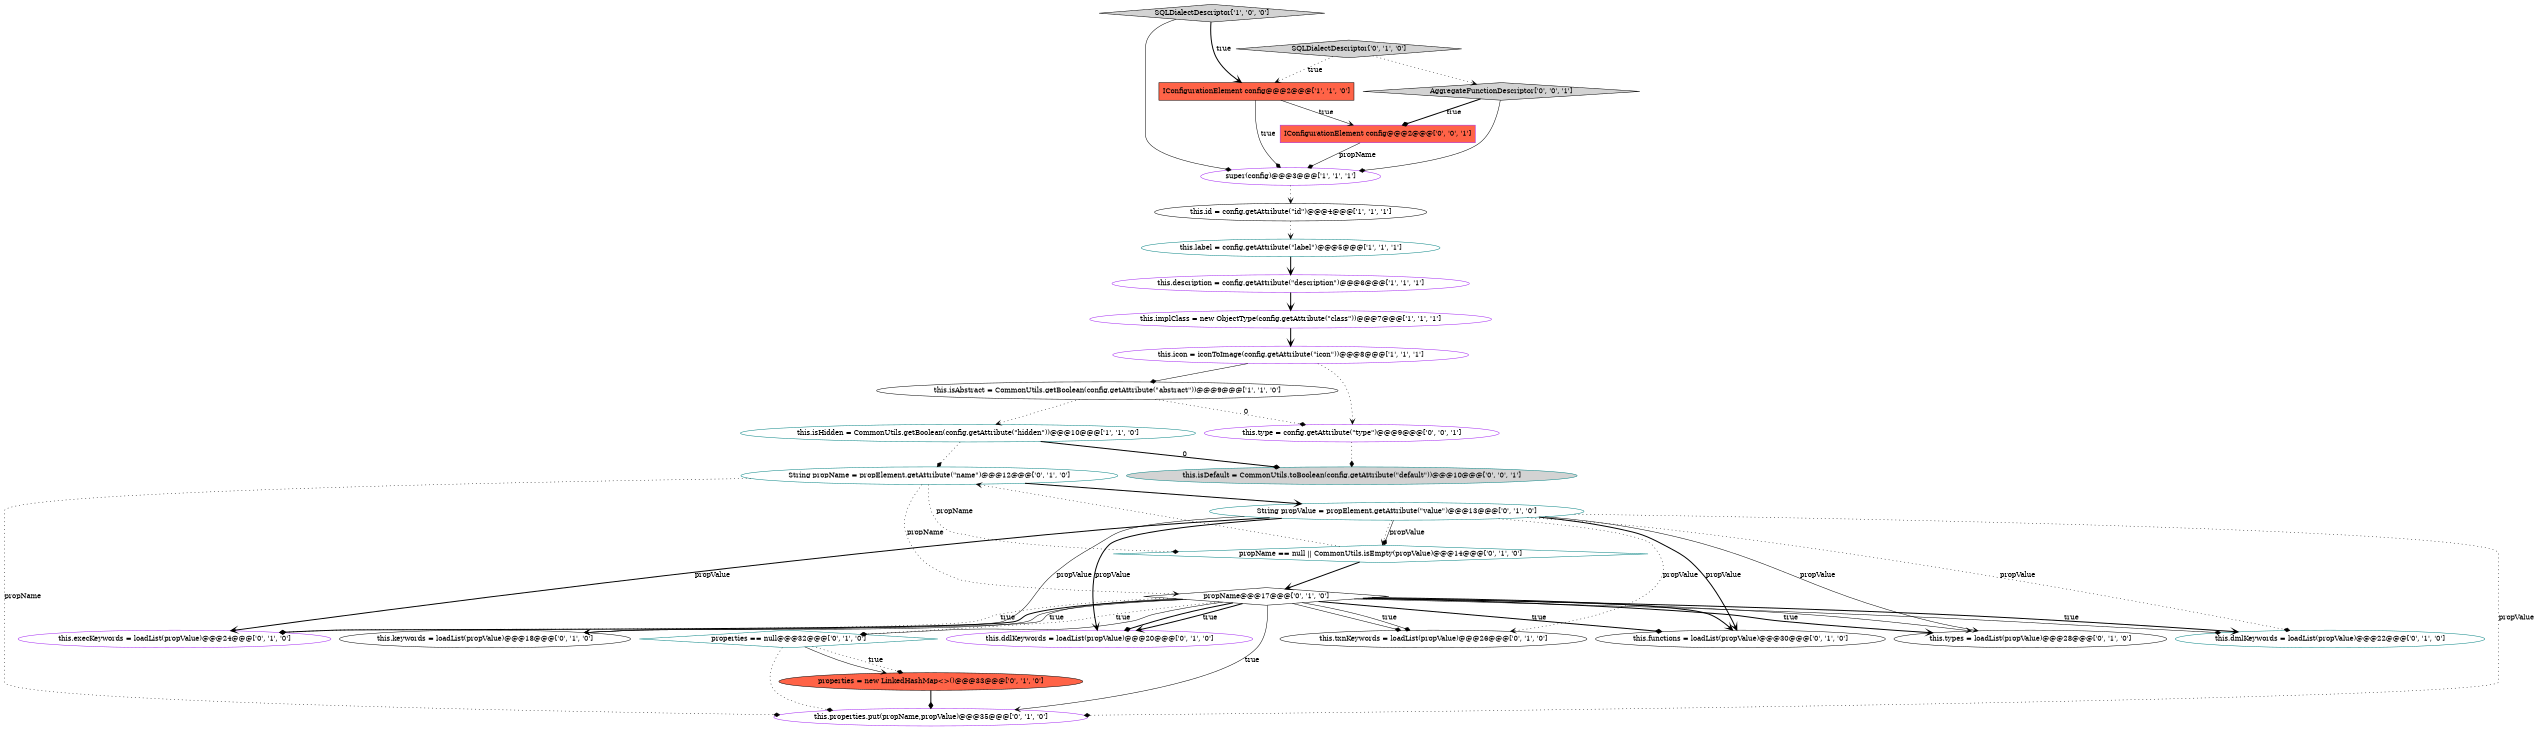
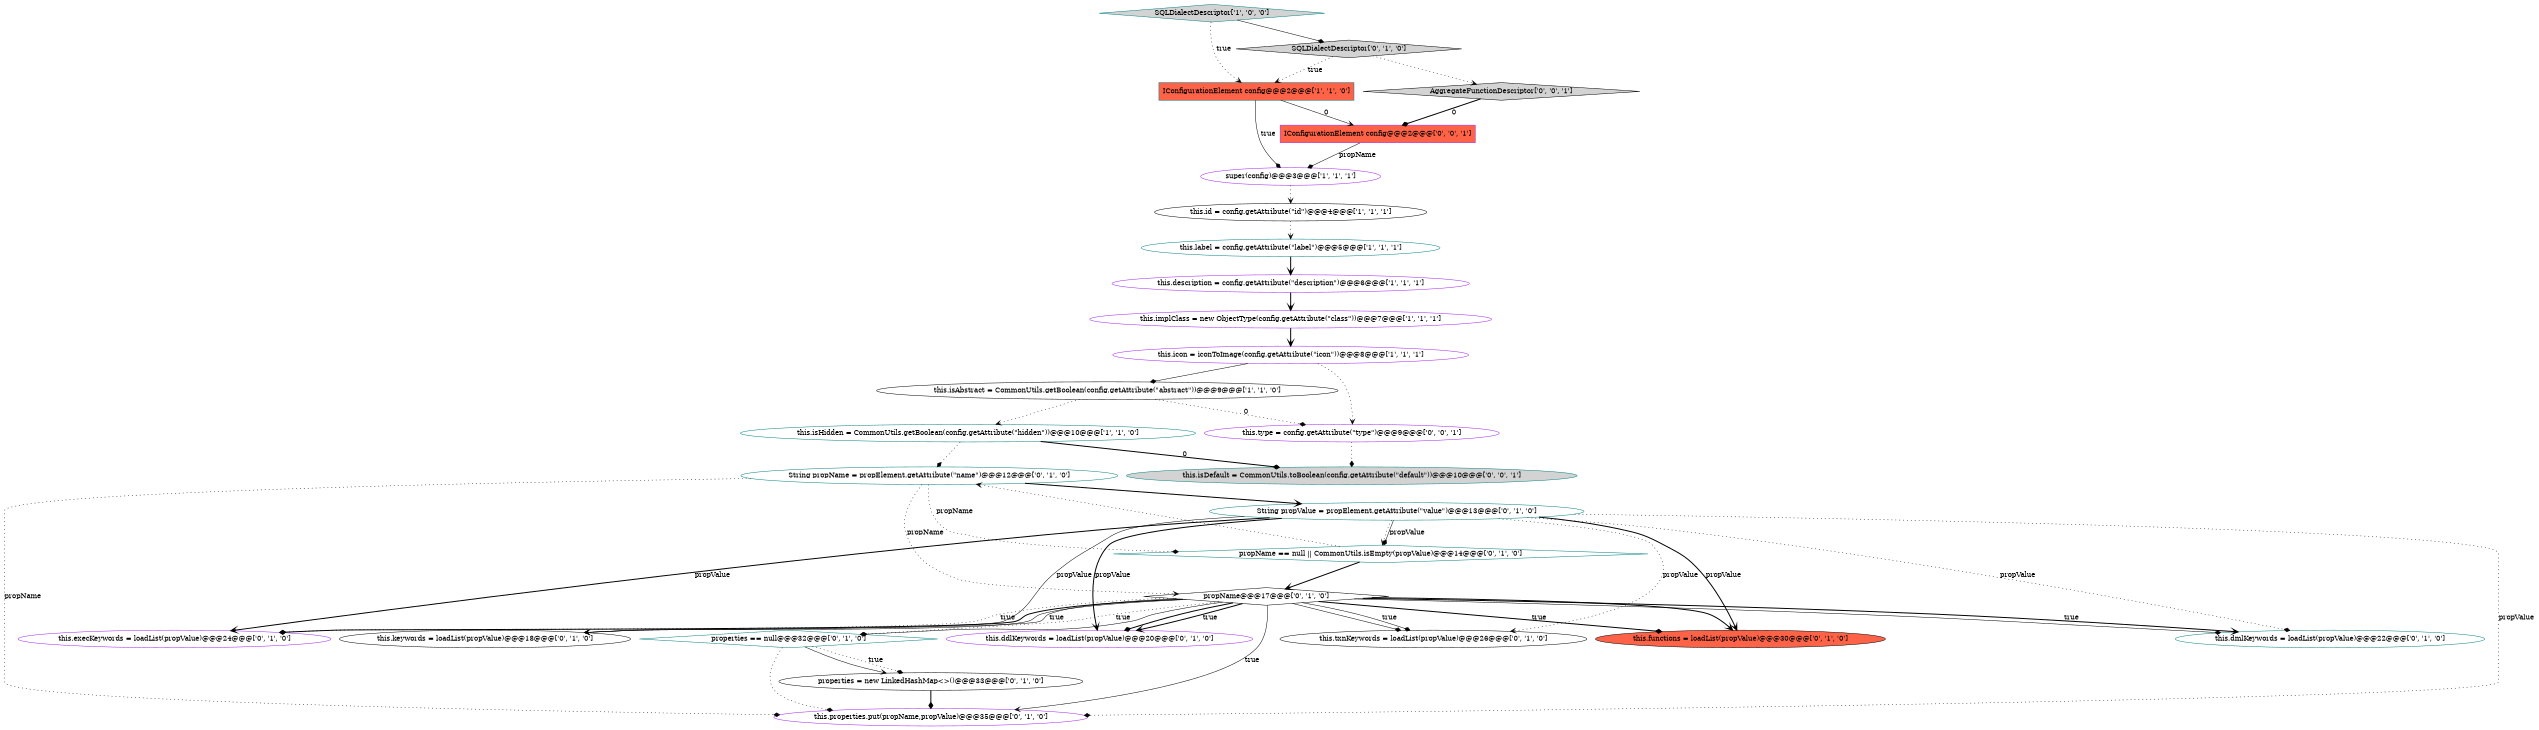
node "SQLDialectDescriptor['1', '0', '0']": color black -> teal
edge "SQLDialectDescriptor['1', '0', '0']" -> "IConfigurationElement config@@@2@@@['1', '1', '0']": style bold -> dotted
node "IConfigurationElement config@@@2@@@['1', '1', '0']": color black -> teal
edge "IConfigurationElement config@@@2@@@['1', '1', '0']" -> "IConfigurationElement config@@@2@@@['0', '0', '1']": label "true" -> "0"
edge "AggregateFunctionDescriptor['0', '0', '1']" -> "IConfigurationElement config@@@2@@@['0', '0', '1']": label "true" -> "0"
edge "SQLDialectDescriptor['1', '0', '0']" -> "super(config)@@@3@@@['1', '1', '1']": now "SQLDialectDescriptor['1', '0', '0']" -> "SQLDialectDescriptor['0', '1', '0']"
edge "AggregateFunctionDescriptor['0', '0', '1']" -> "super(config)@@@3@@@['1', '1', '1']": removed
node "this.functions = loadList(propValue)@@@30@@@['0', '1', '0']": fillcolor white -> tomato
node "this.types = loadList(propValue)@@@28@@@['0', '1', '0']": removed
node "properties = new LinkedHashMap<>()@@@33@@@['0', '1', '0']": fillcolor tomato -> white
